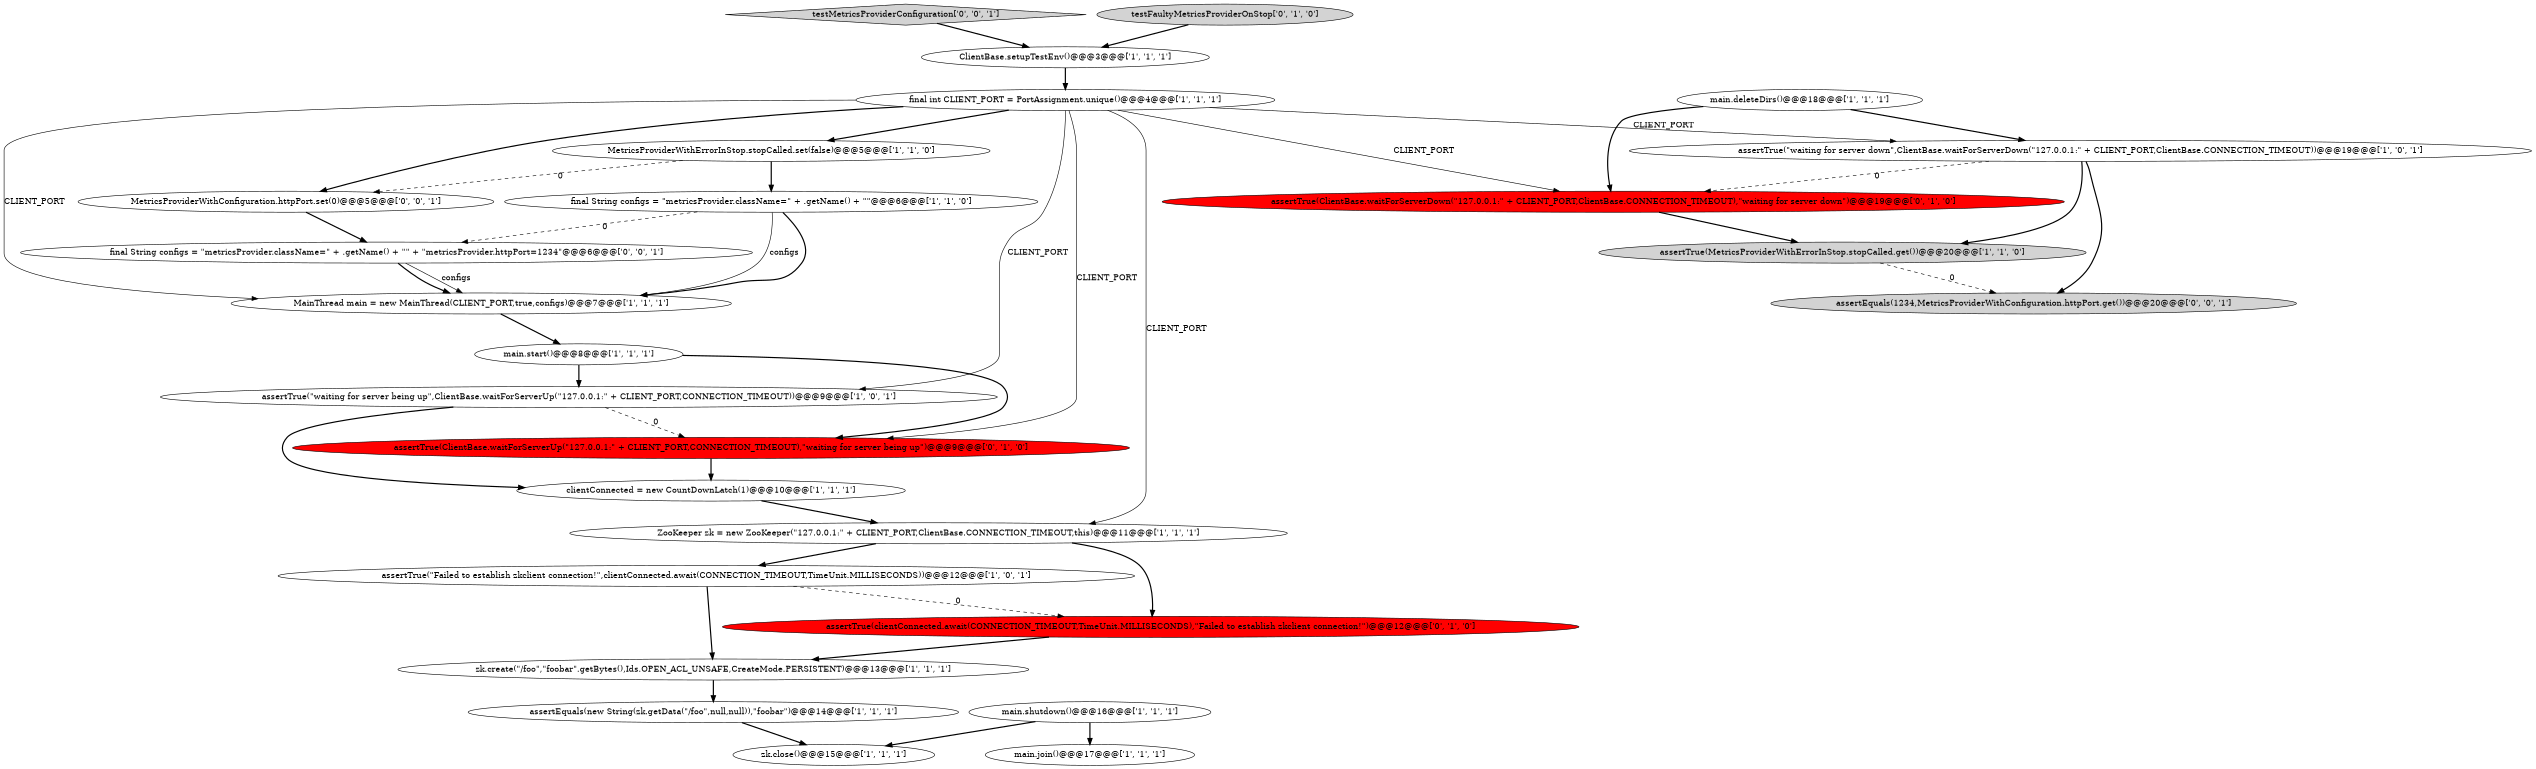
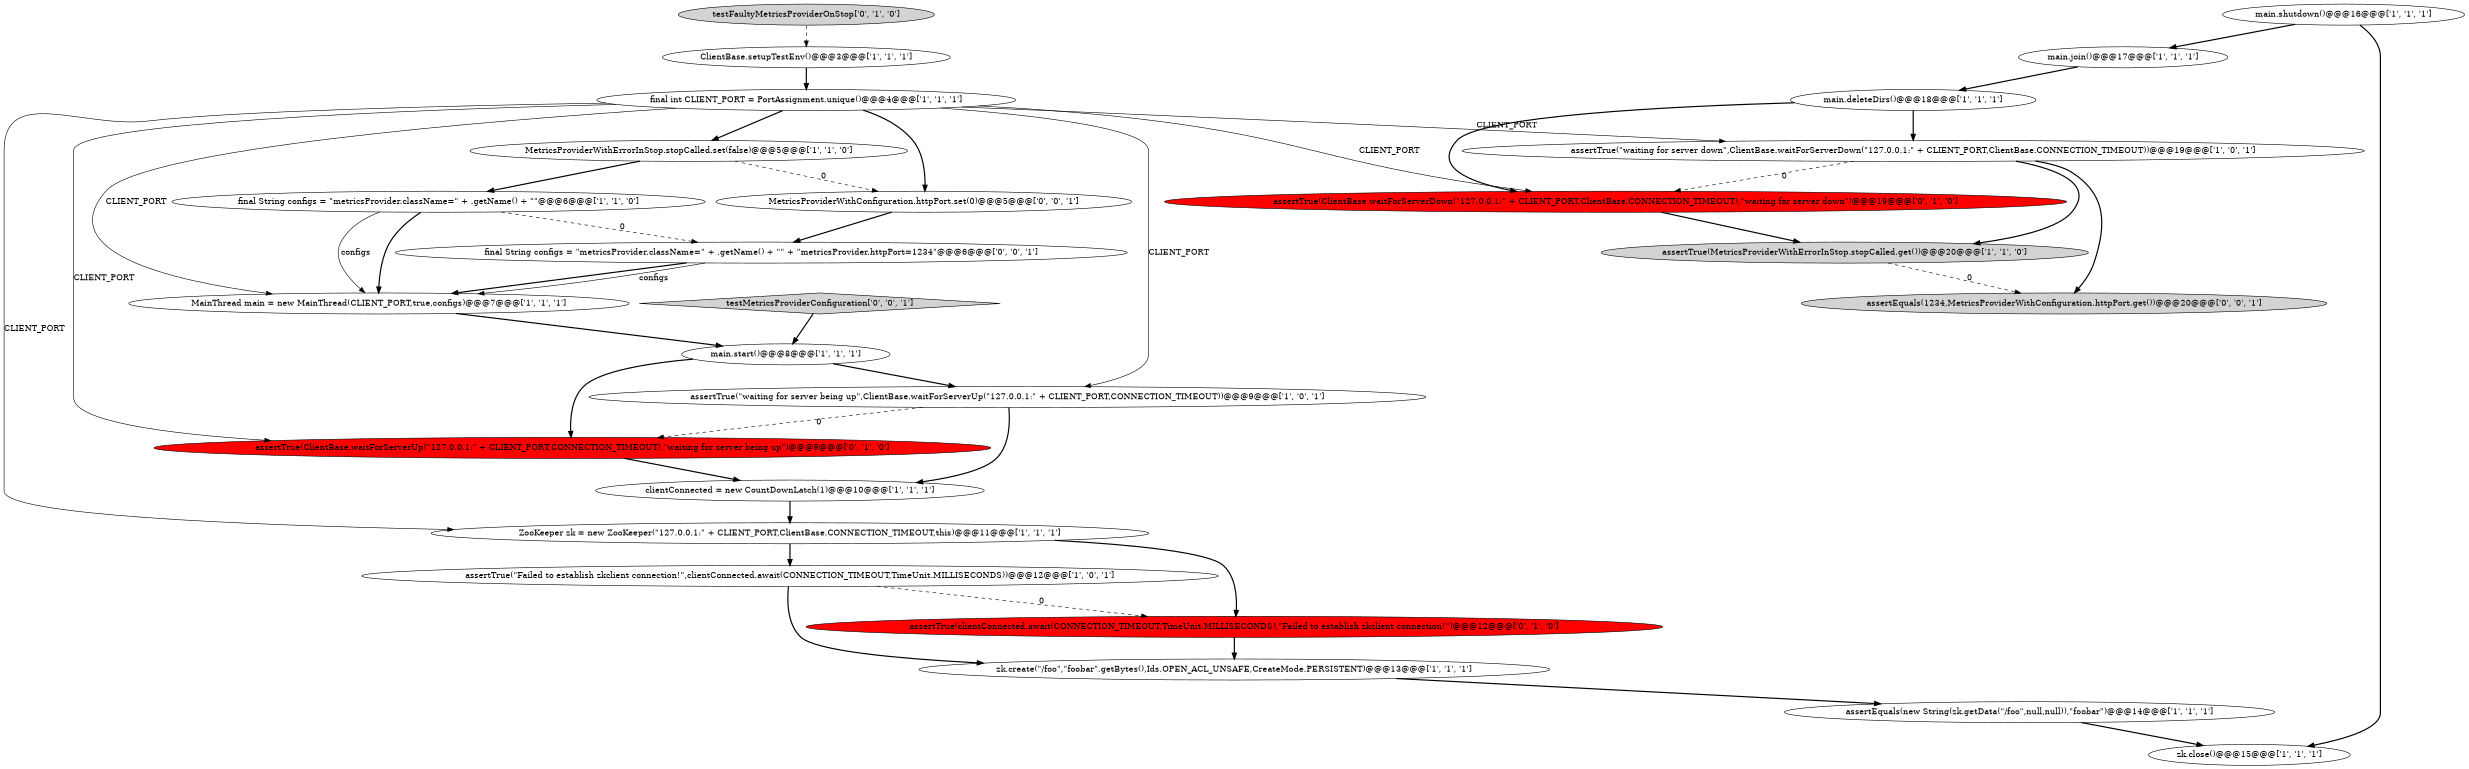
edge "testMetricsProviderConfiguration['0', '0', '1']" -> "ClientBase.setupTestEnv()@@@3@@@['1', '1', '1']": now "testMetricsProviderConfiguration['0', '0', '1']" -> "main.start()@@@8@@@['1', '1', '1']"
edge "testFaultyMetricsProviderOnStop['0', '1', '0']" -> "ClientBase.setupTestEnv()@@@3@@@['1', '1', '1']": style bold -> dashed
edge "main.join()@@@17@@@['1', '1', '1']" -> "main.deleteDirs()@@@18@@@['1', '1', '1']": added
